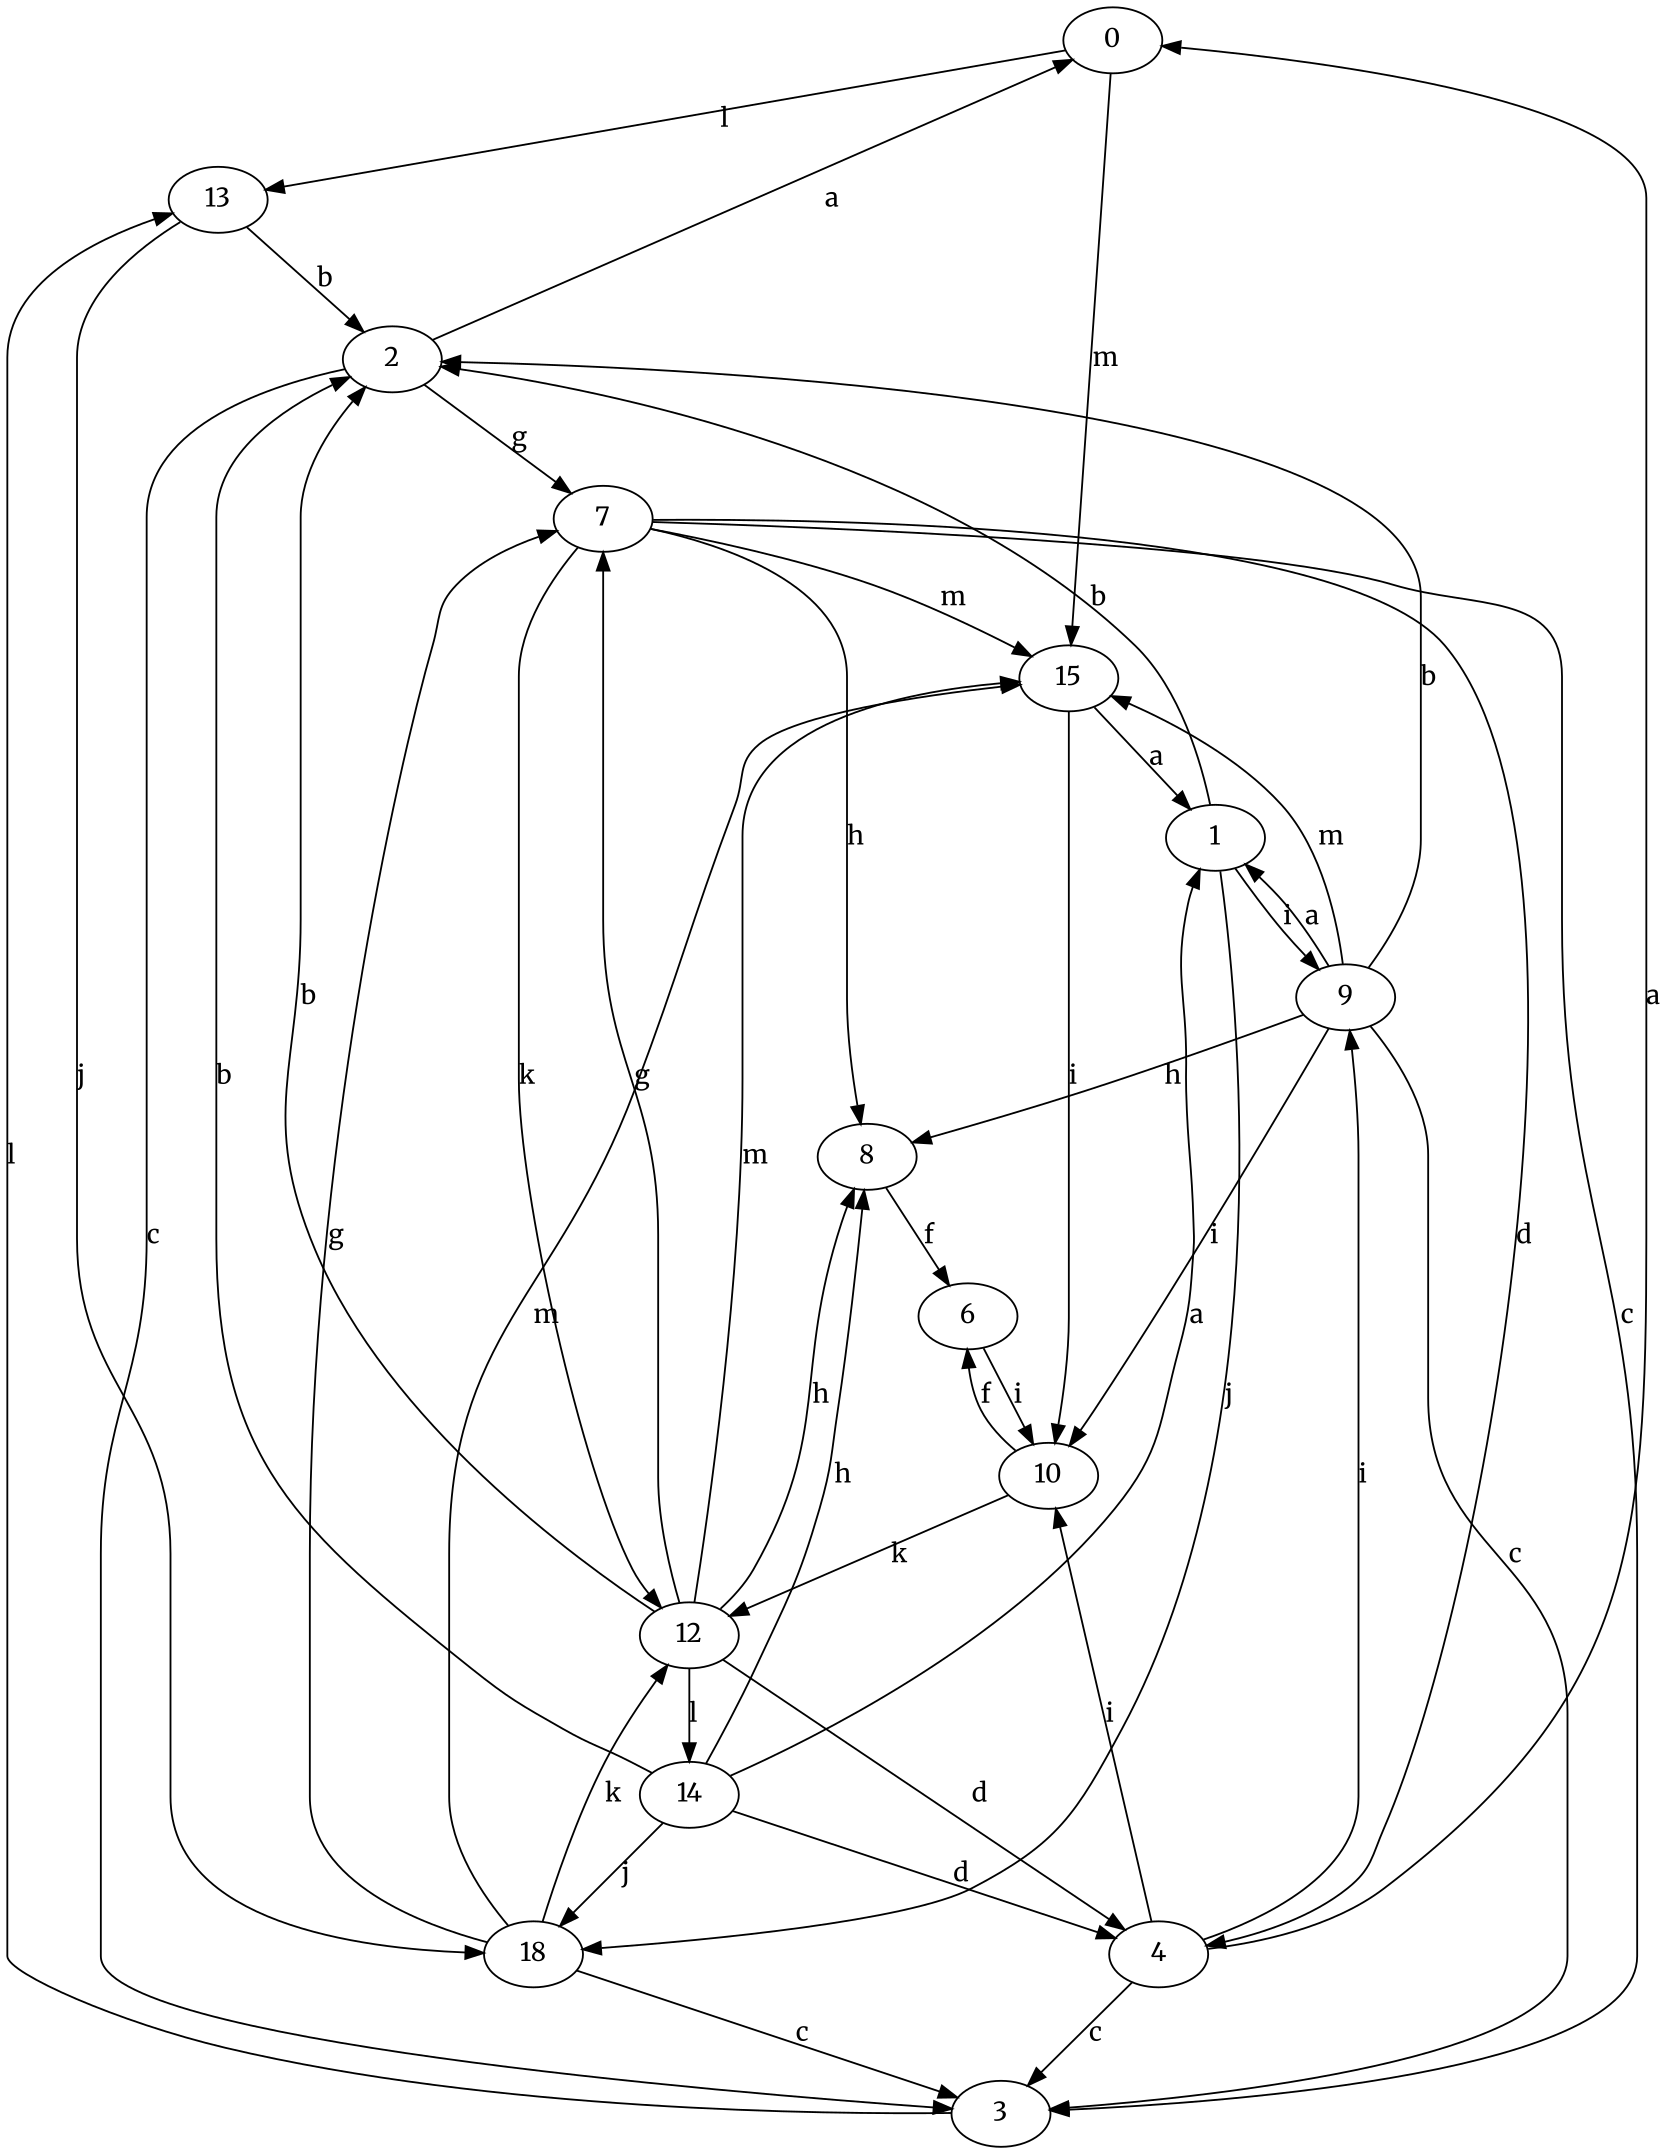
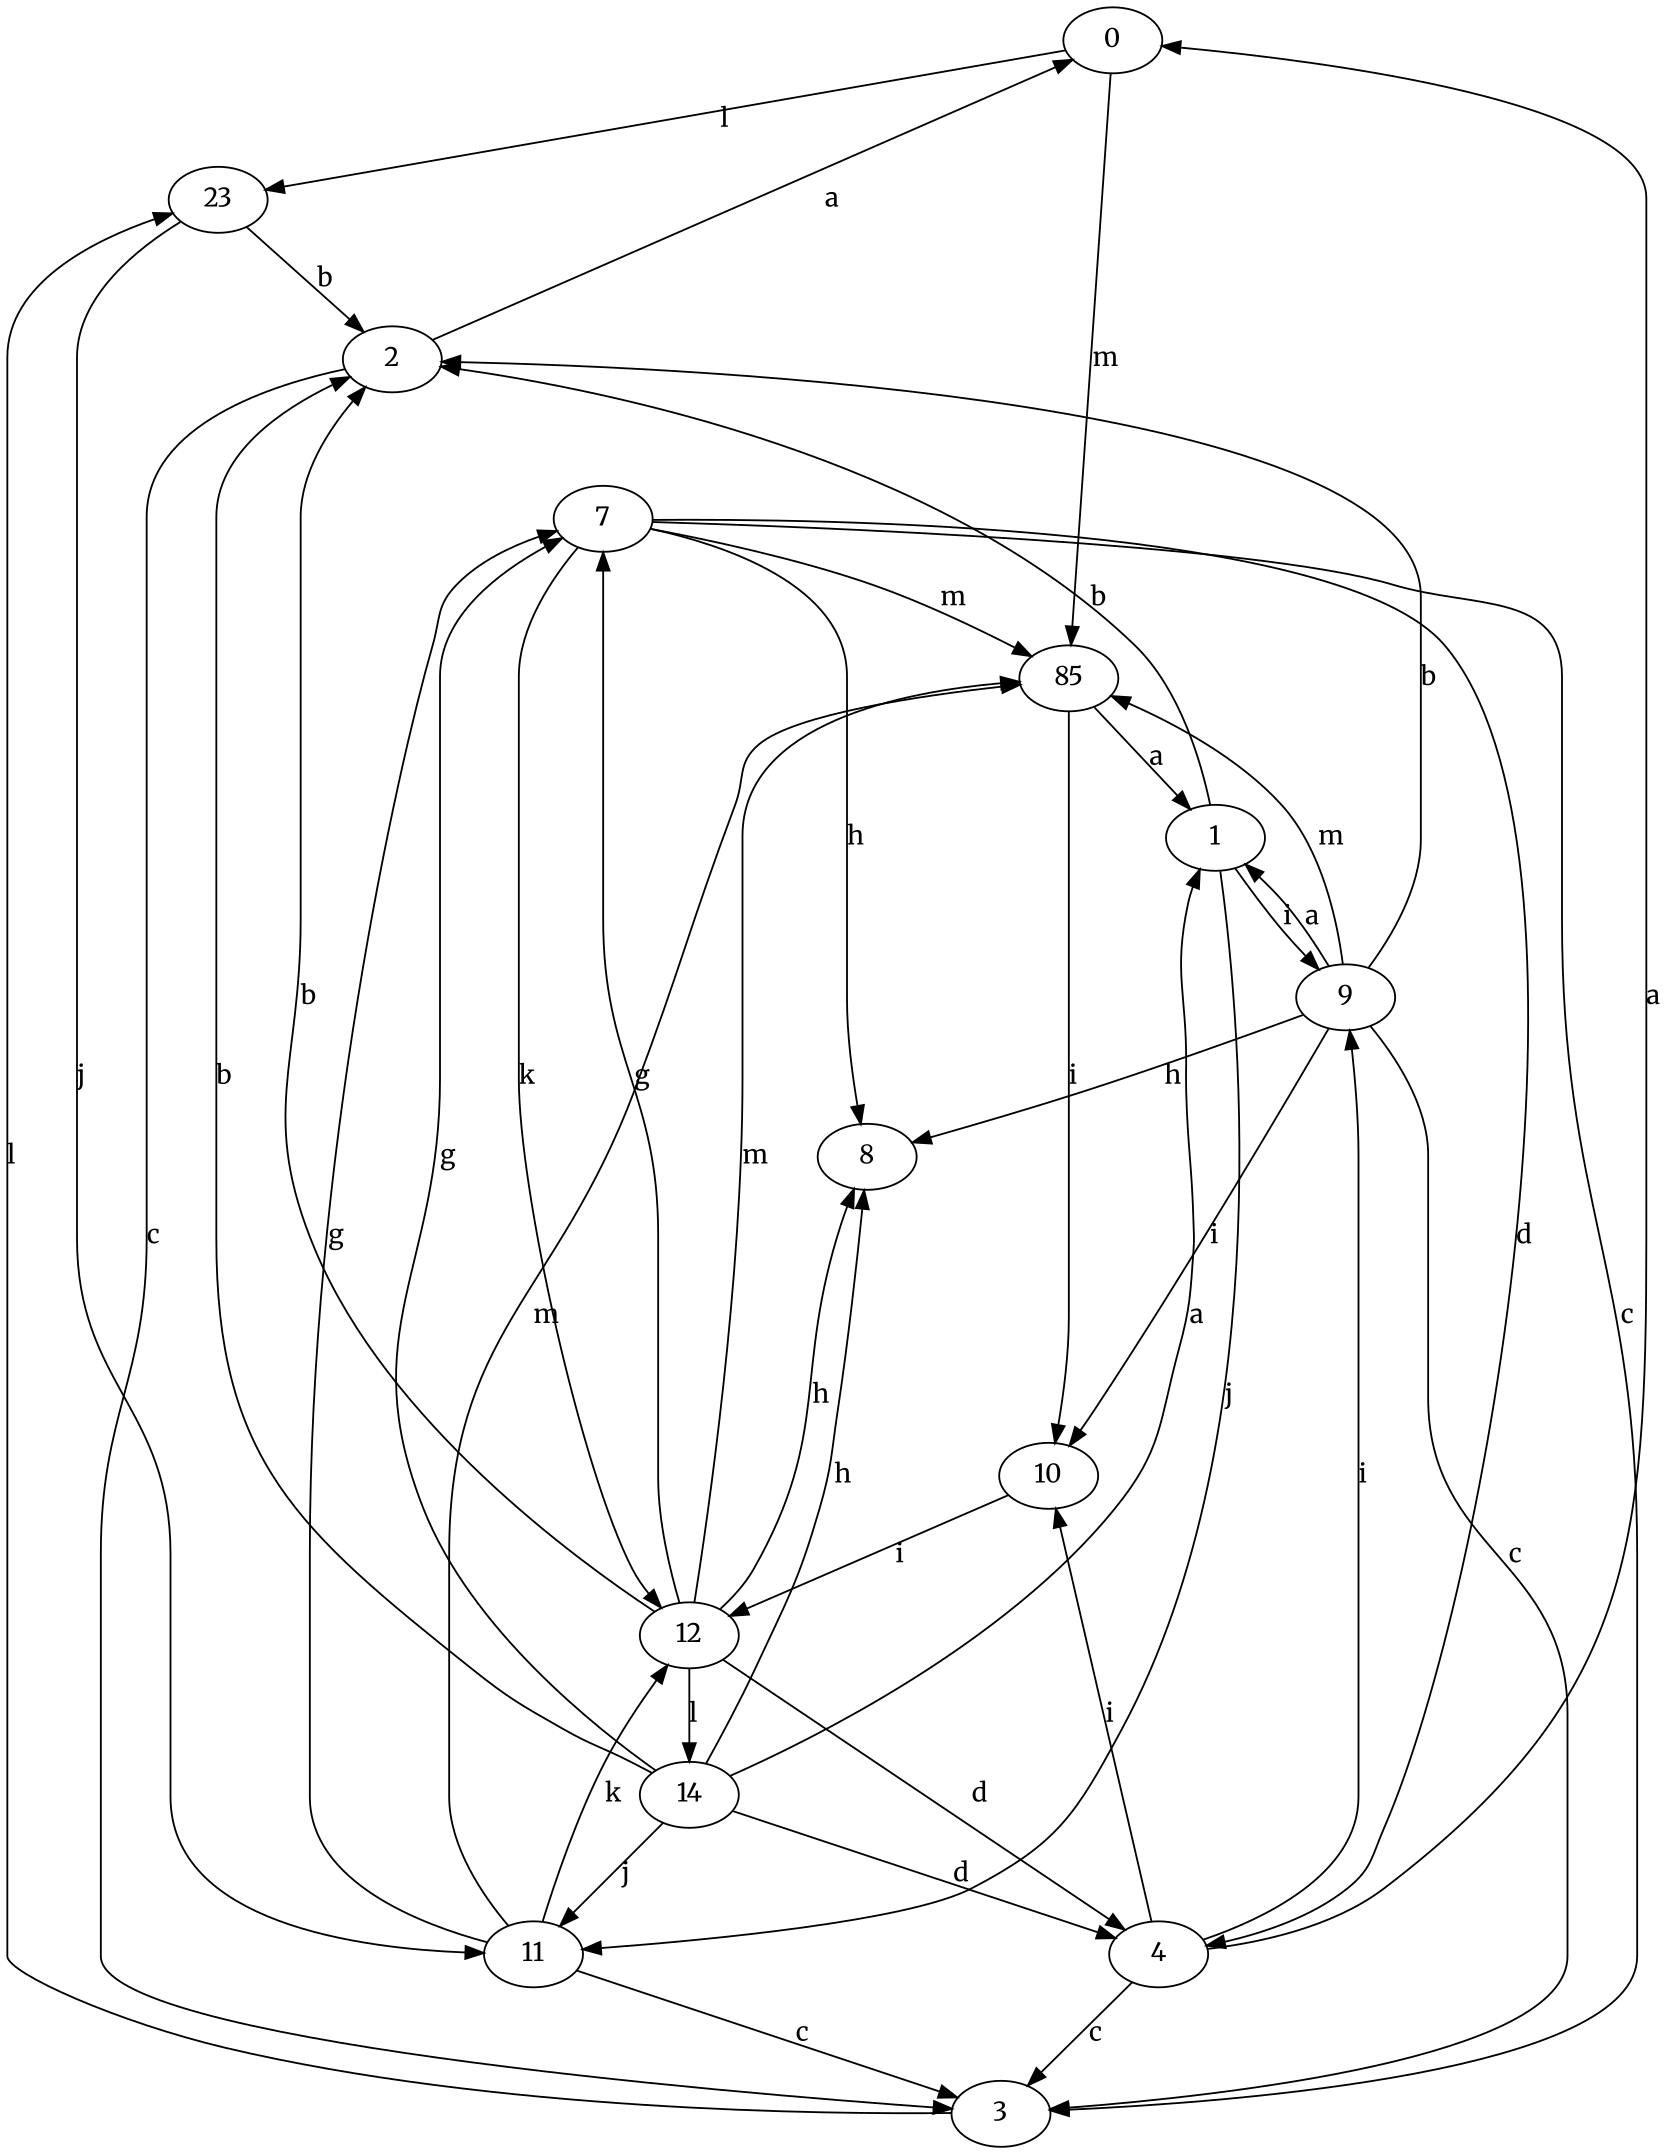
node "13": label "13" -> "23"
edge "2" -> "7": now "14" -> "7"
node "15": label "15" -> "85"
node "6": removed
edge "10" -> "12": label "k" -> "i"
node "18": label "18" -> "11"
